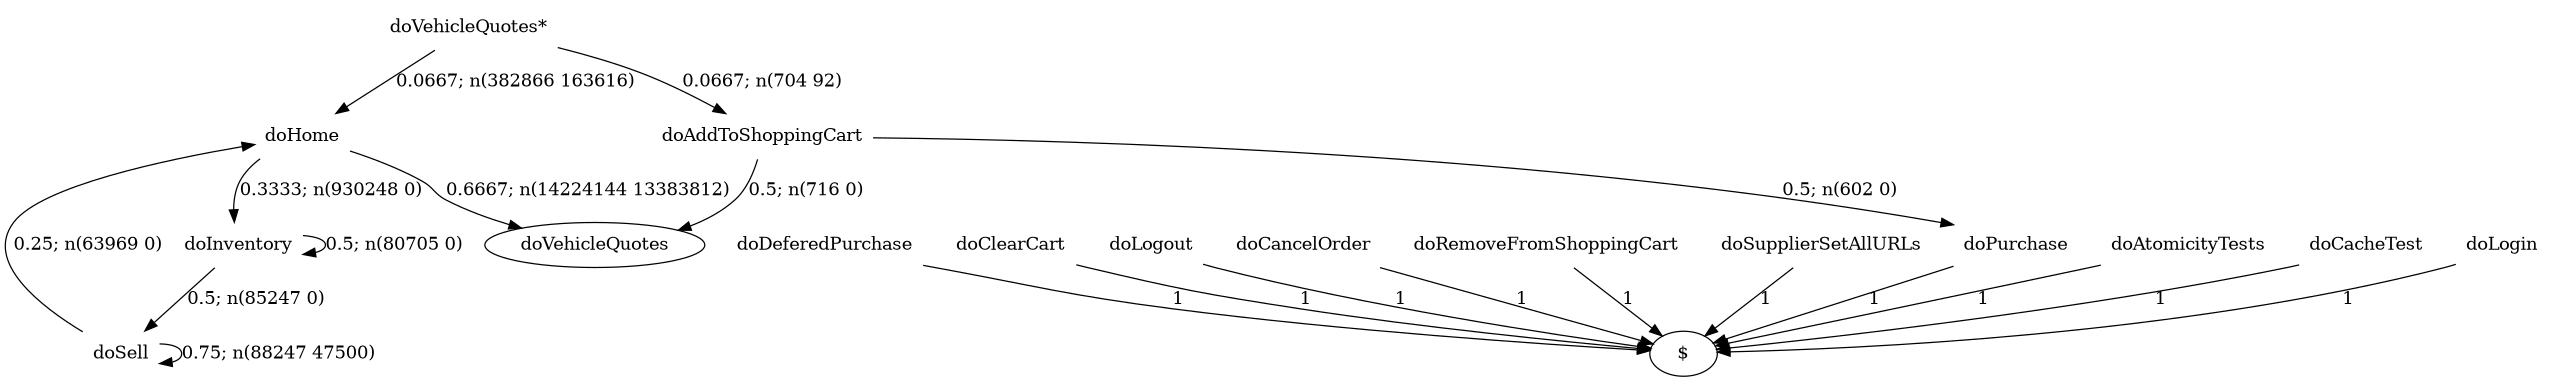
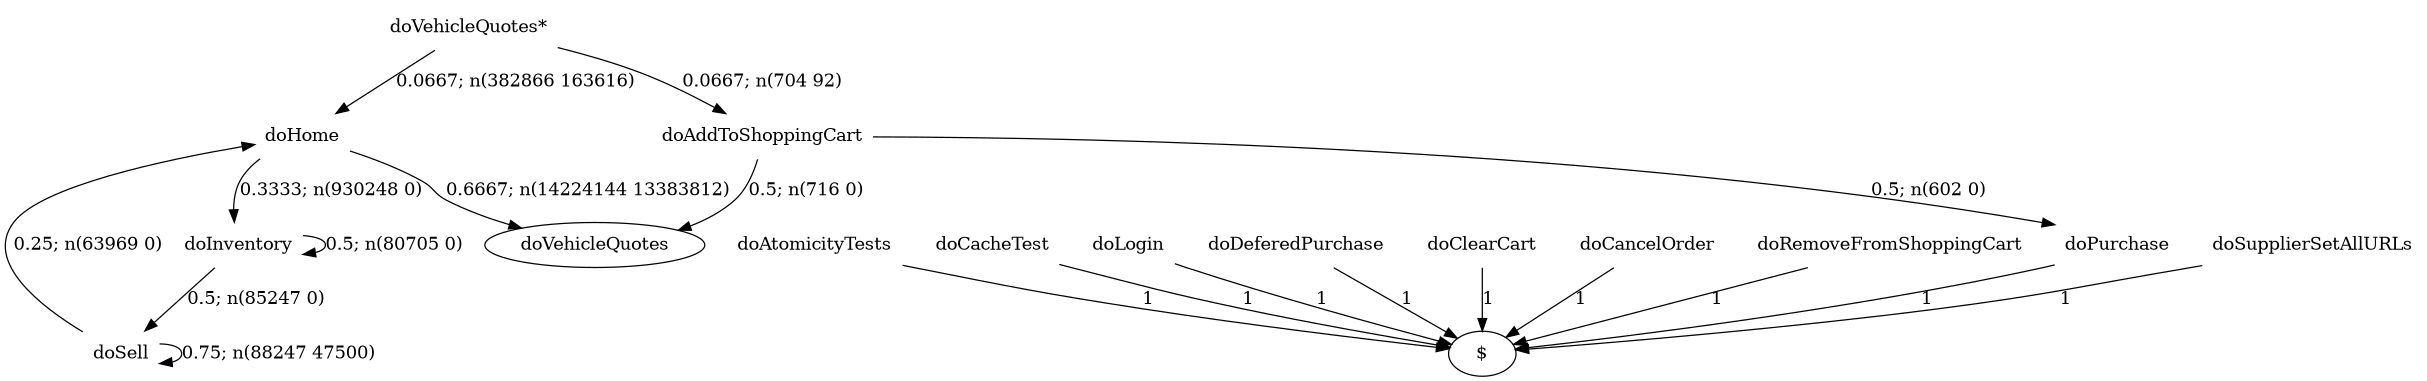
node "doLogout": removed
